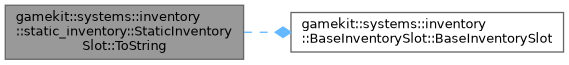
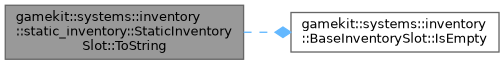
node "gamekit::systems::inventory ::BaseInventorySlot::BaseInventorySlot": label "gamekit::systems::inventory ::BaseInventorySlot::BaseInventorySlot" -> "gamekit::systems::inventory ::BaseInventorySlot::IsEmpty"
